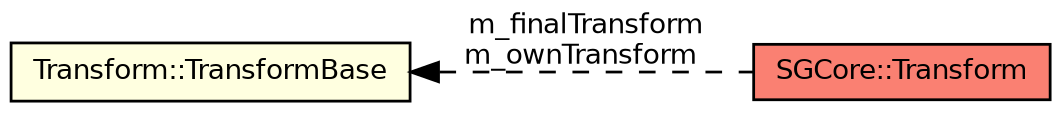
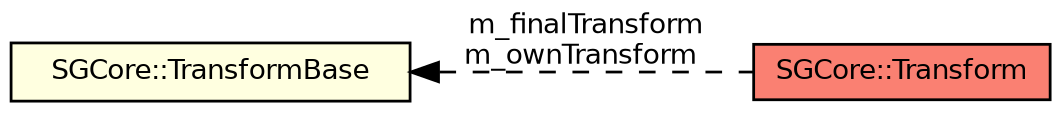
node "Transform::TransformBase": label "Transform::TransformBase" -> "SGCore::TransformBase"
